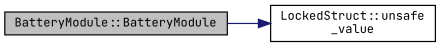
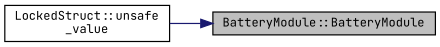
edge "BatteryModule::BatteryModule" -> "LockedStruct::unsafe _value": reversed
